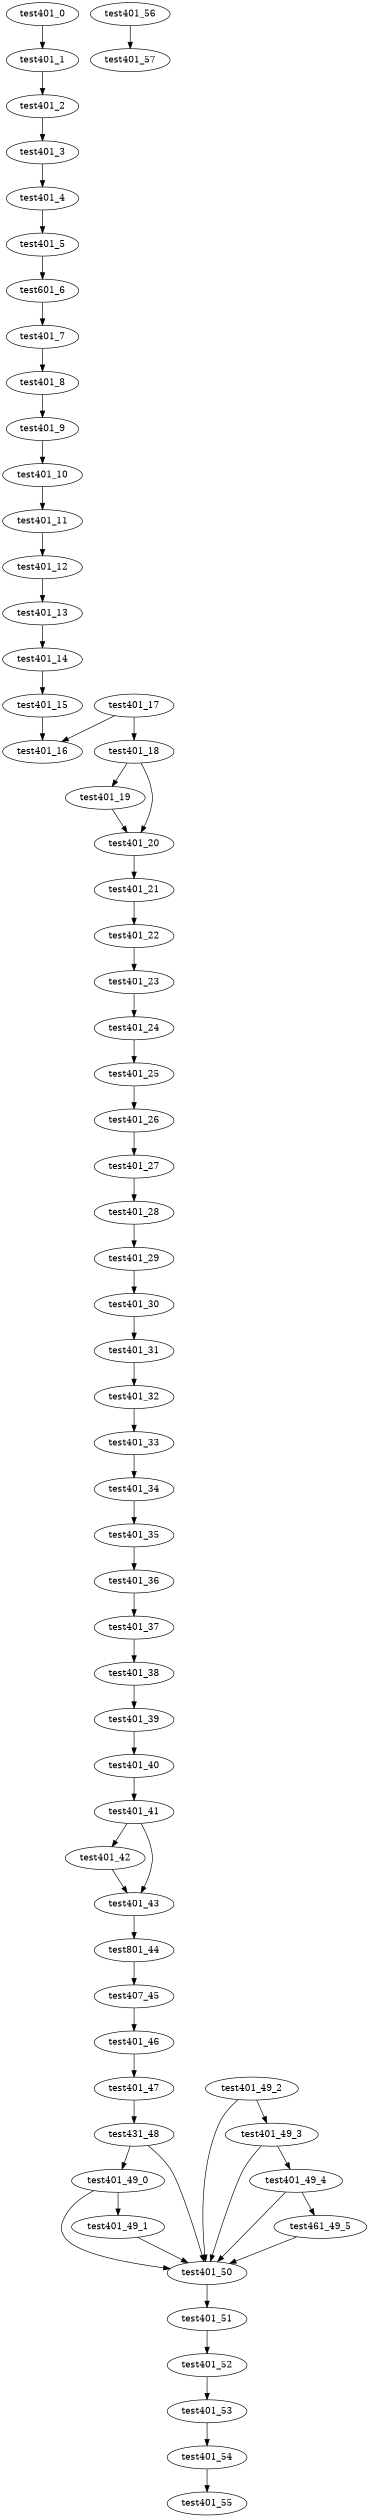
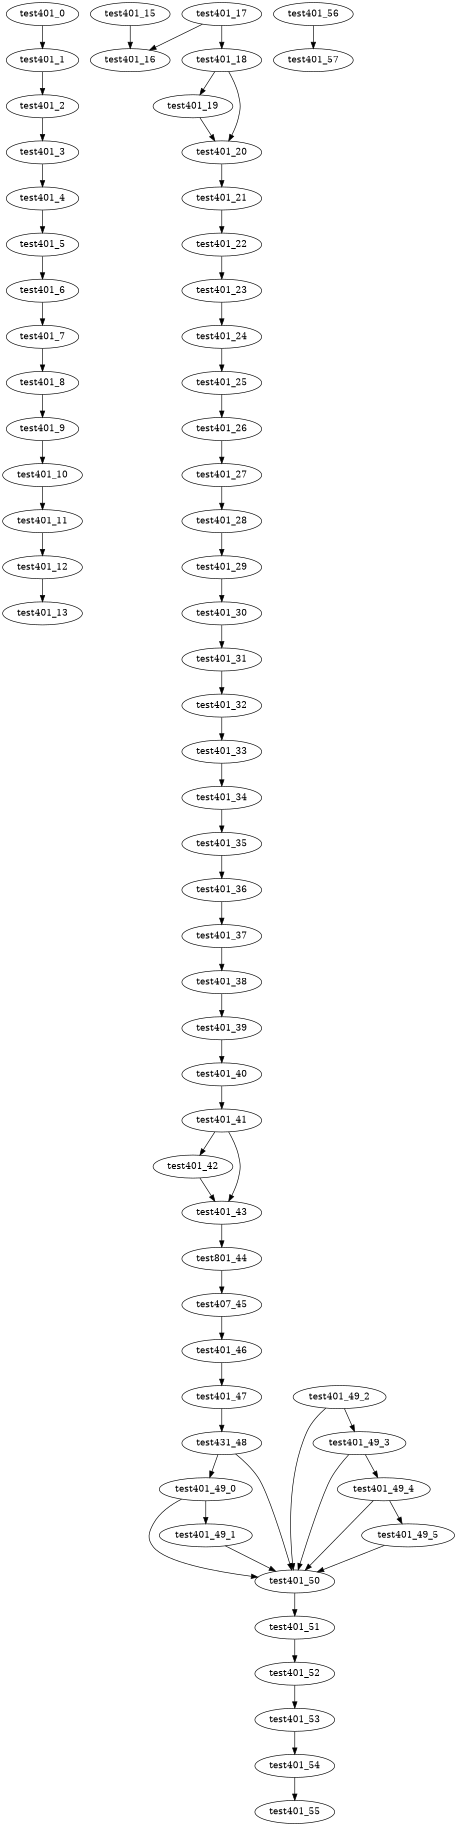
node "test601_6": label "test601_6" -> "test401_6"
node "test401_14": removed
node "test461_49_5": label "test461_49_5" -> "test401_49_5"
